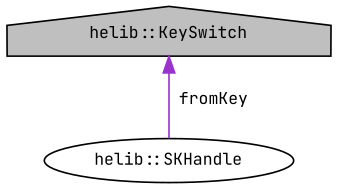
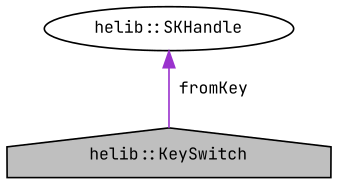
edge "helib::SKHandle" -> "helib::KeySwitch": reversed
